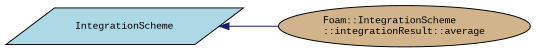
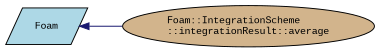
node "IntegrationScheme": label "IntegrationScheme" -> "Foam"
